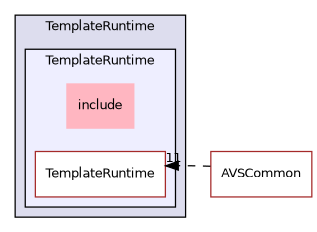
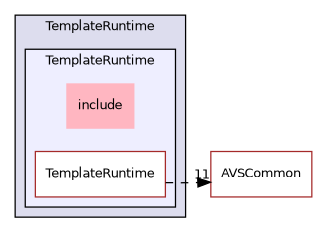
edge "AVSCommon" -> "TemplateRuntime": reversed
